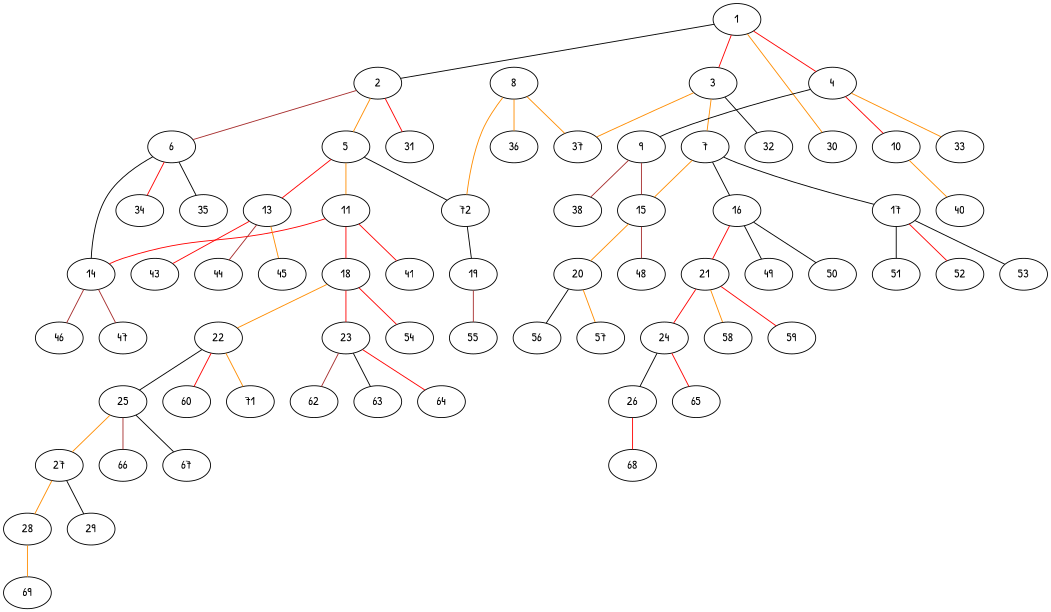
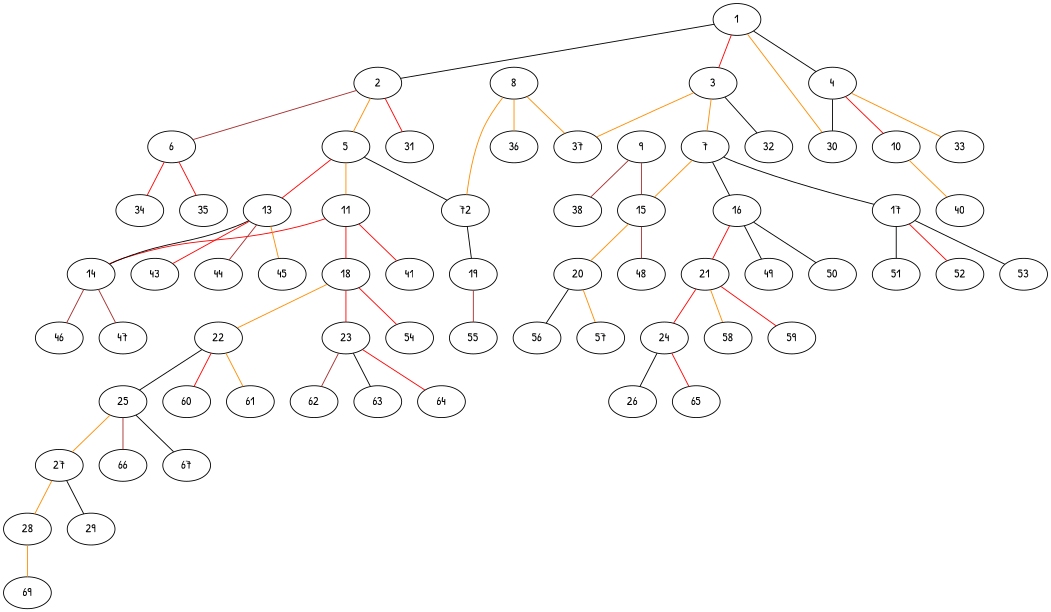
edge "1" -- "4": color red -> black
edge "4" -- "9": now "4" -- "30"
edge "6" -- "35": color black -> red
edge "6" -- "14": now "13" -- "14"
node "71": label "71" -> "61"
node "68": removed
